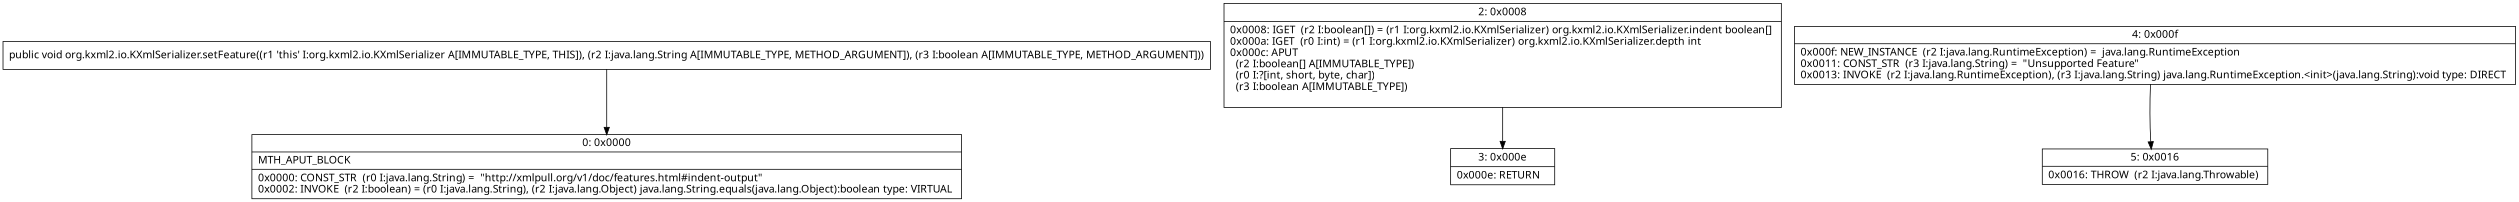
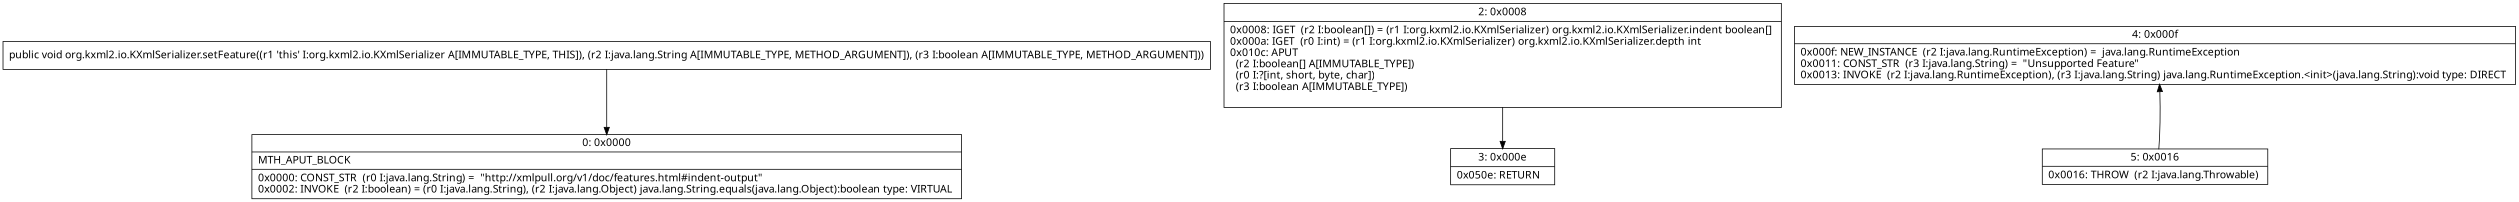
node "2: 0x0008": text "0x000c: APUT" -> "0x010c: APUT"
edge "4: 0x000f" -> "5: 0x0016": reversed
node "3: 0x000e": text "0x000e: RETURN" -> "0x050e: RETURN"
